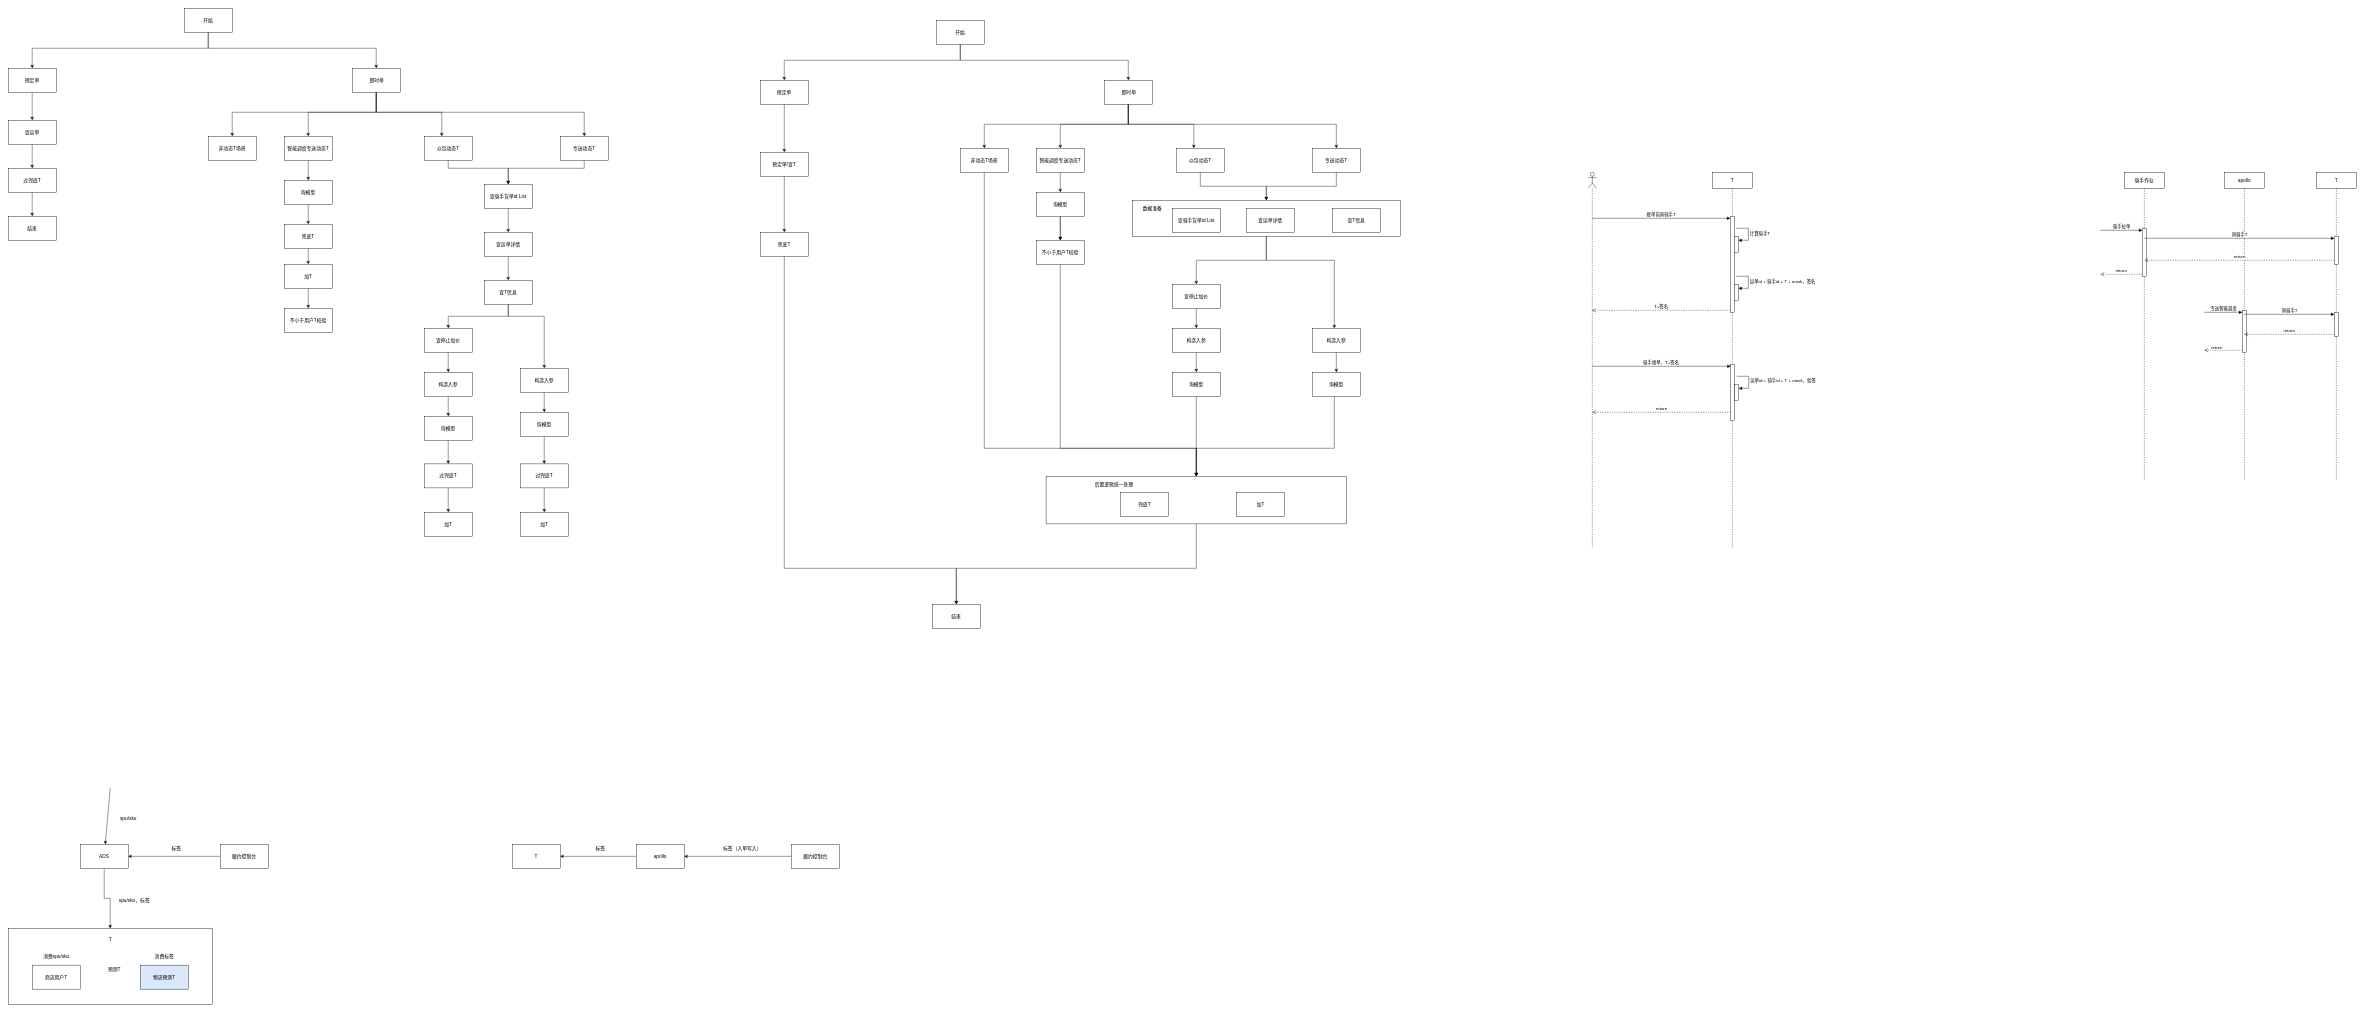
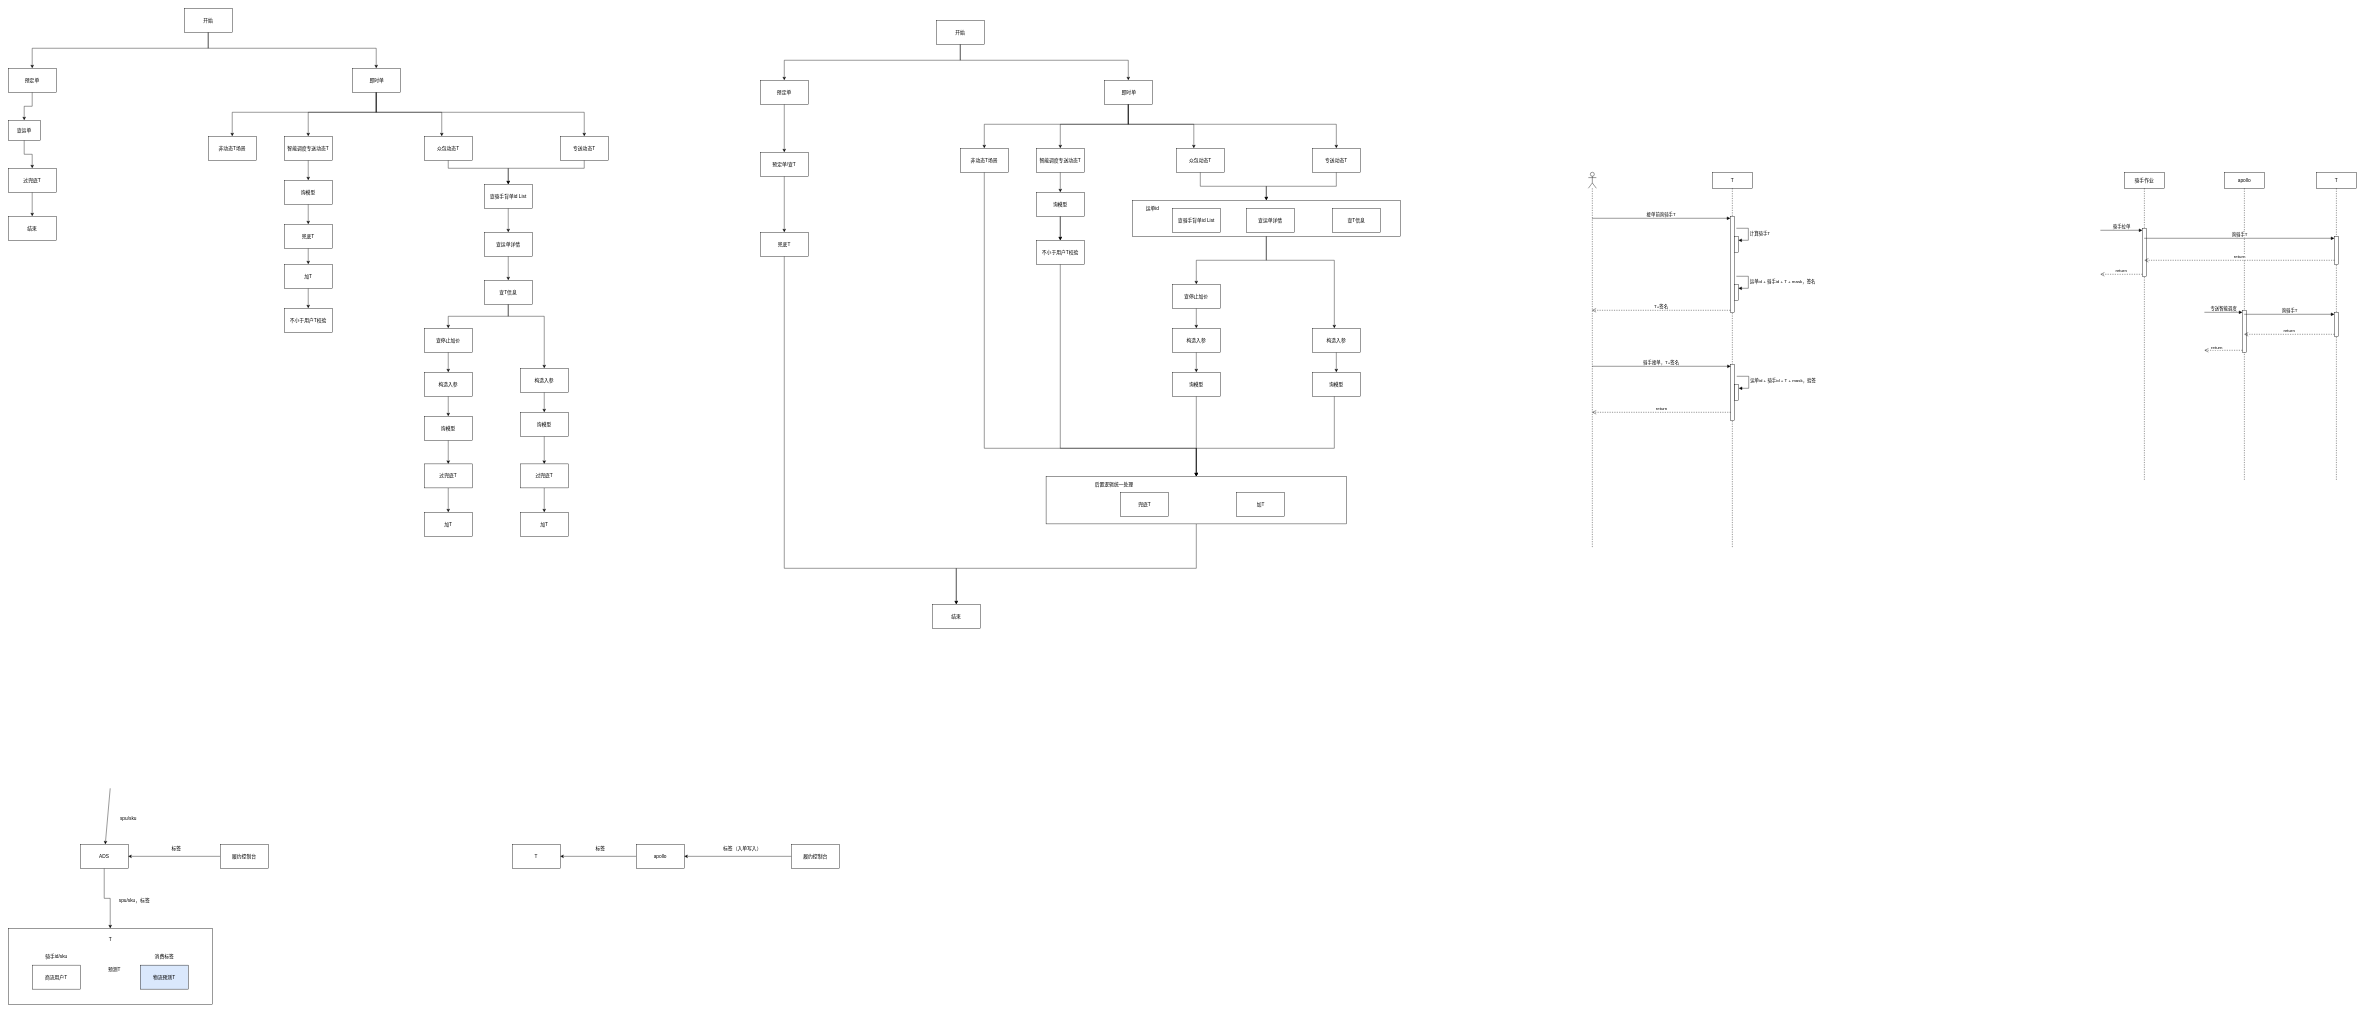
node "查运单": size 48x24 -> 32x20
node "数据准备": label "数据准备" -> "运单id"
node "消费spu/sku": label "消费spu/sku" -> "骑手id/sku"
